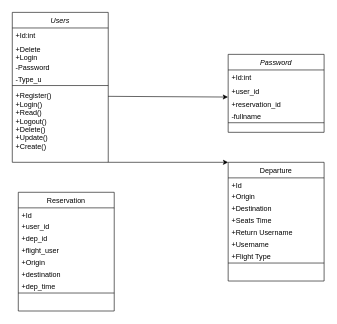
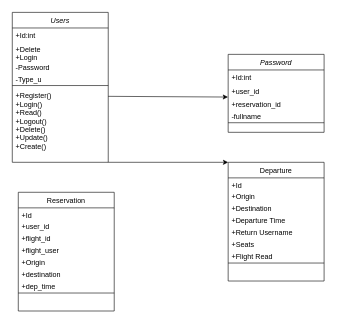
node "+Seats Time": label "+Seats Time" -> "+Departure Time"
node "+dep_id": label "+dep_id" -> "+flight_id"
node "+Username": label "+Username" -> "+Seats"
node "+Flight Type": label "+Flight Type" -> "+Flight Read"
